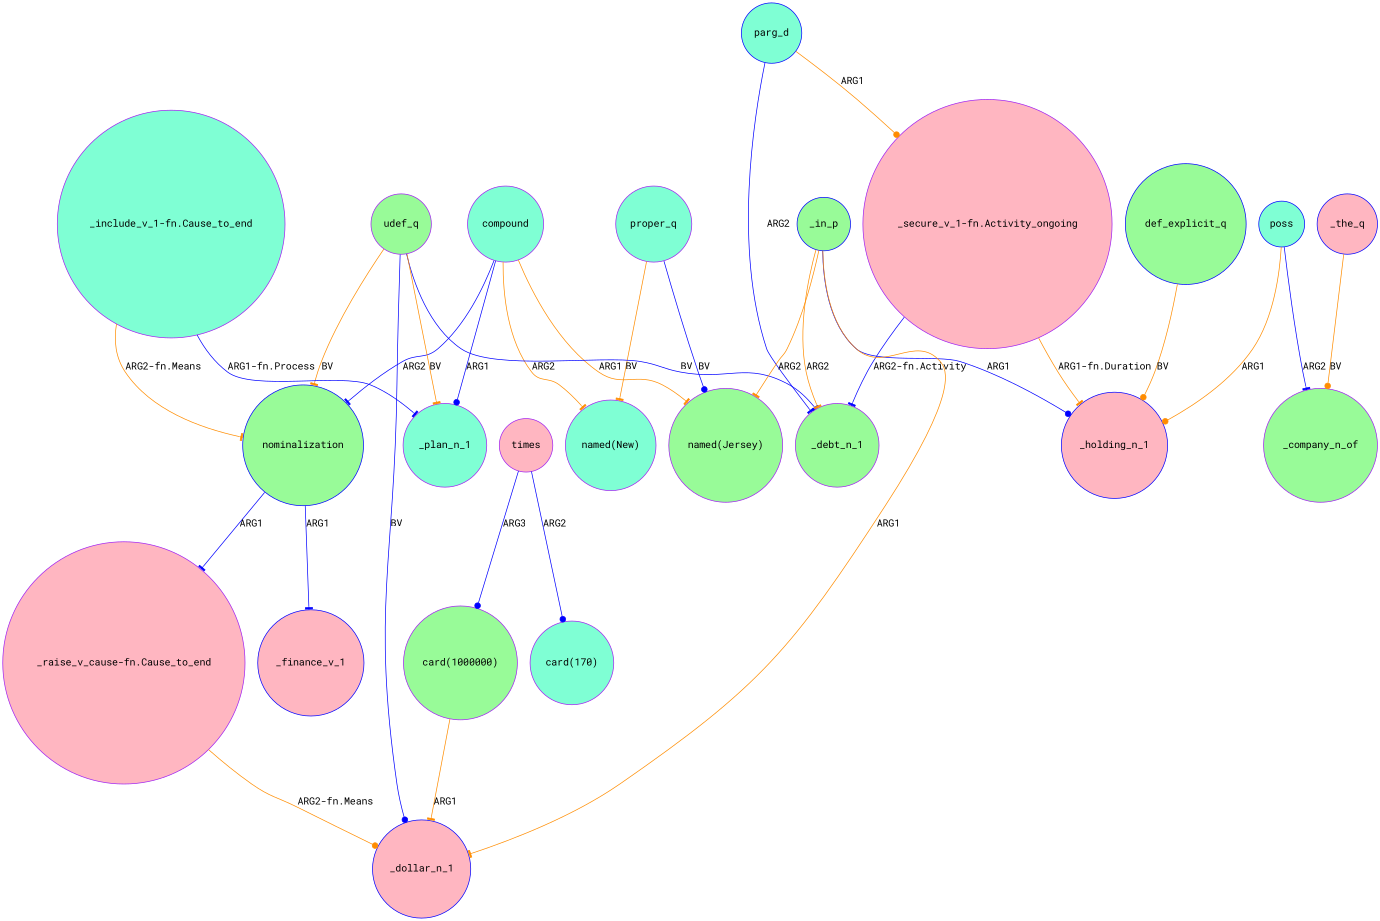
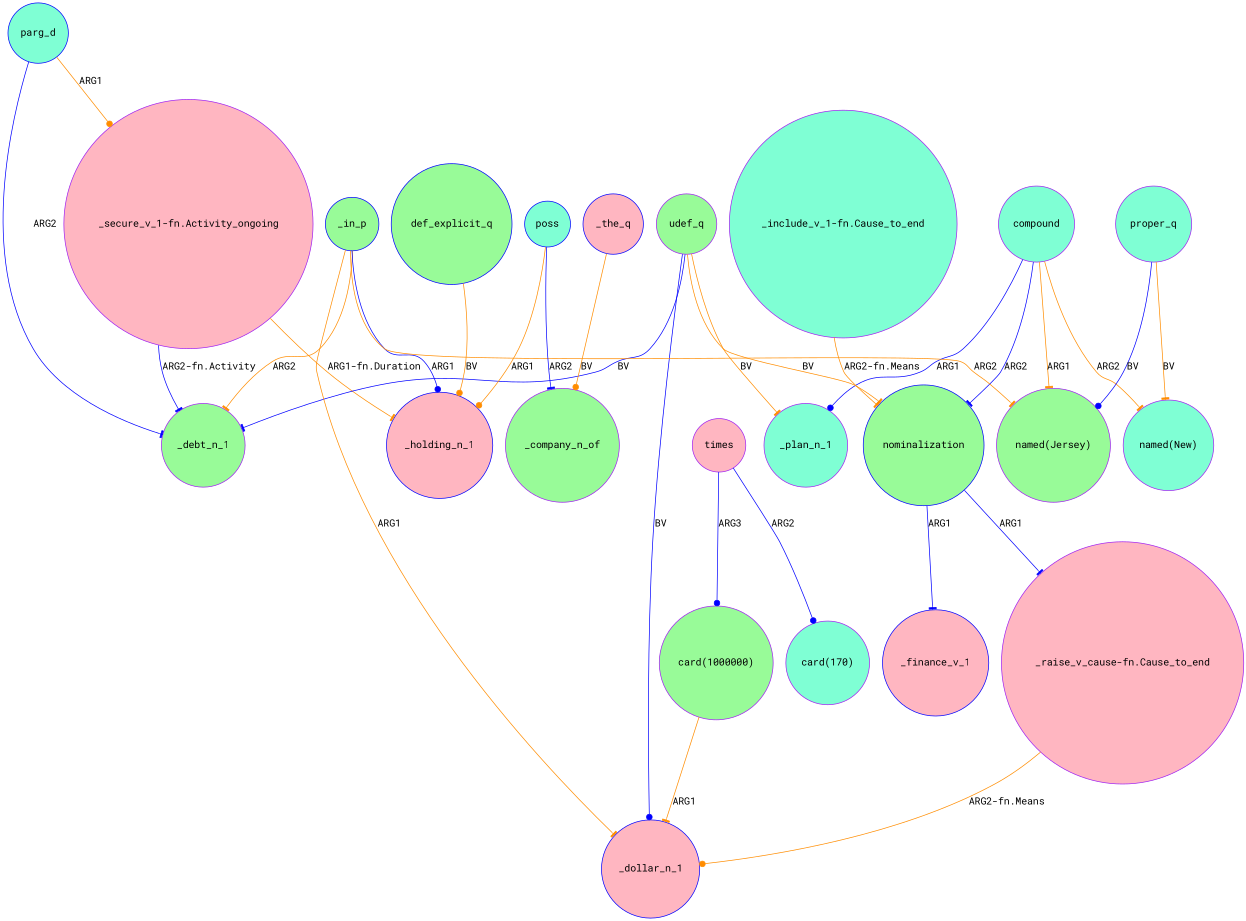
edge "_include_v_1-fn.Cause_to_end" -> "_plan_n_1": removed, label "ARG1-fn.Process"
